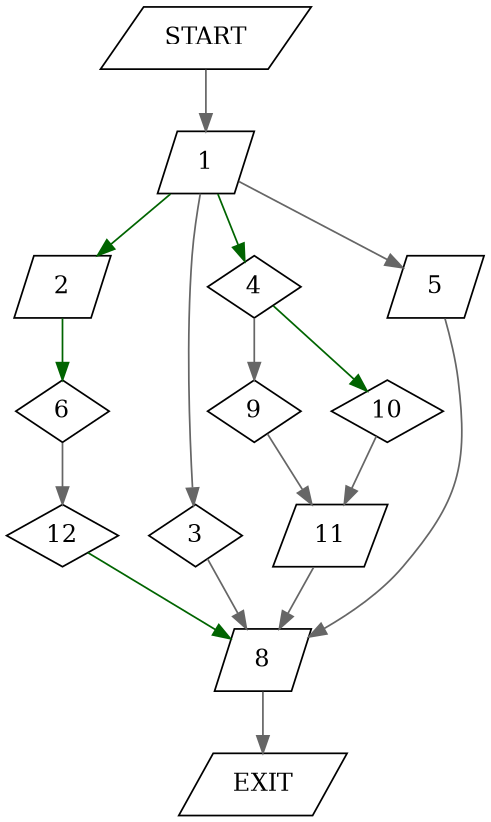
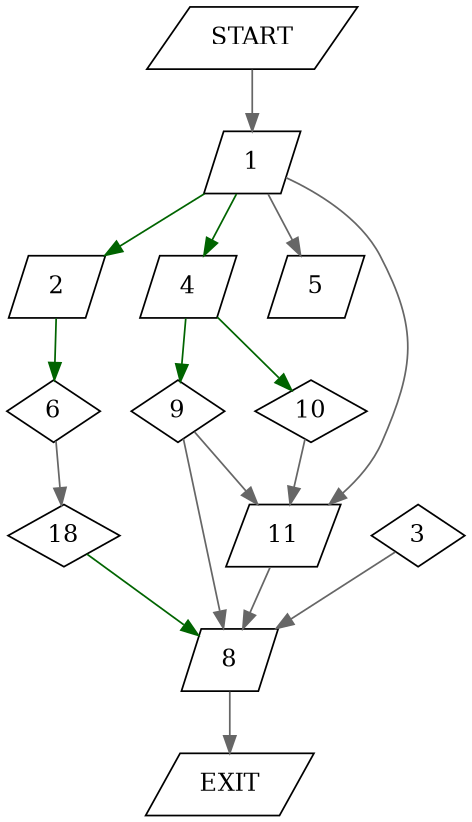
node "4": shape diamond -> parallelogram
edge "1" -> "3": now "1" -> "11"
edge "4" -> "9": color gray40 -> darkgreen
edge "5" -> "8": now "9" -> "8"
node "12": label "12" -> "18"
